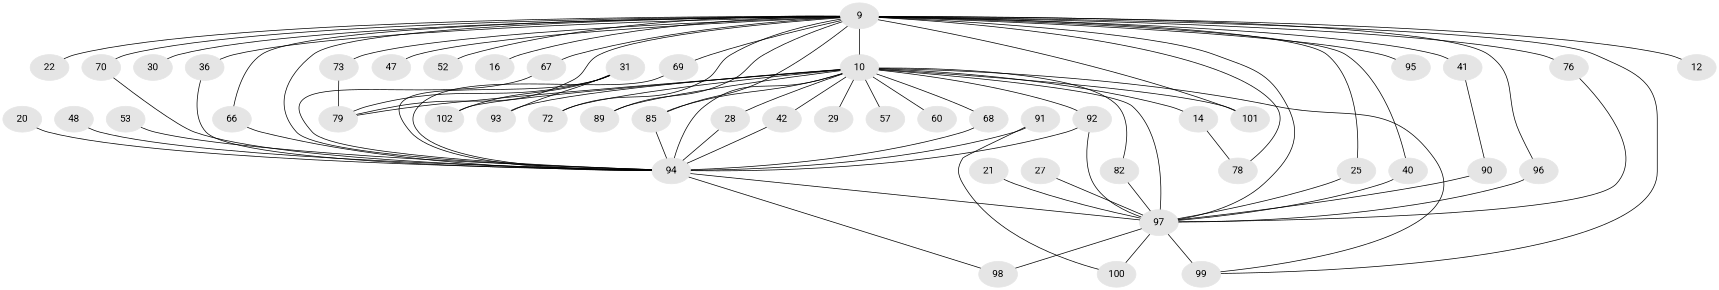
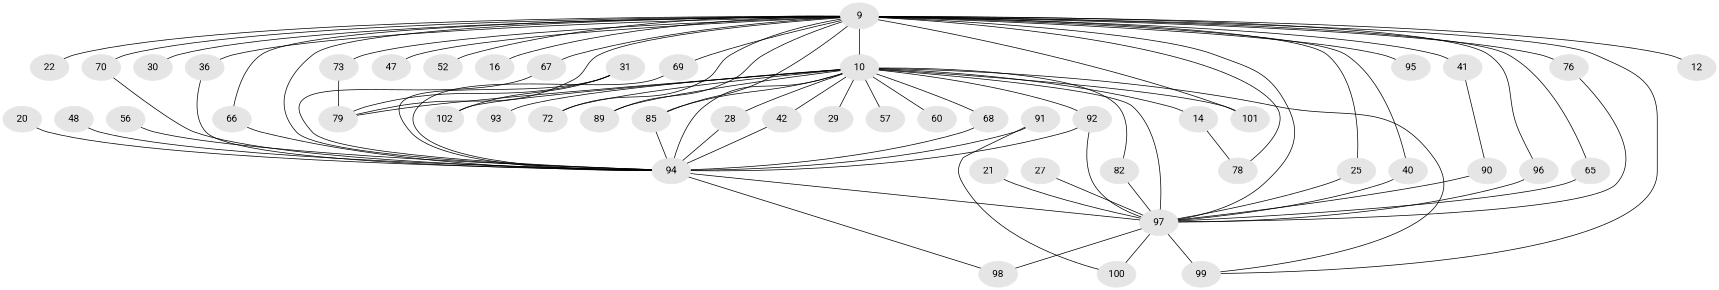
edge "31" -- "93": removed
node "53": label "53" -> "56"
node "65": added
